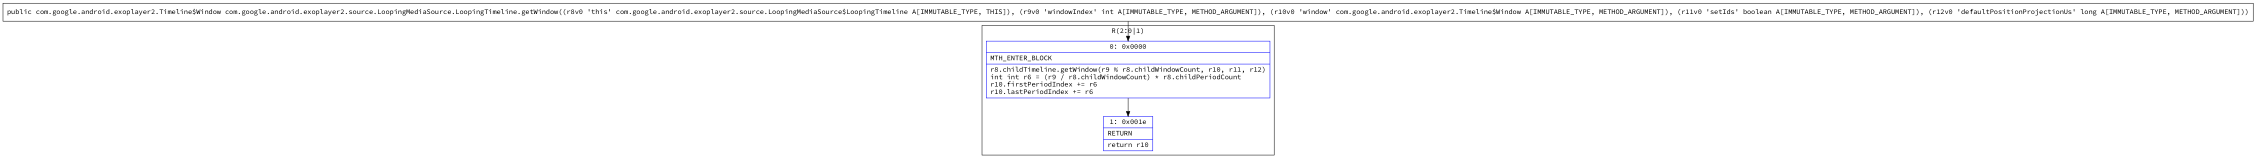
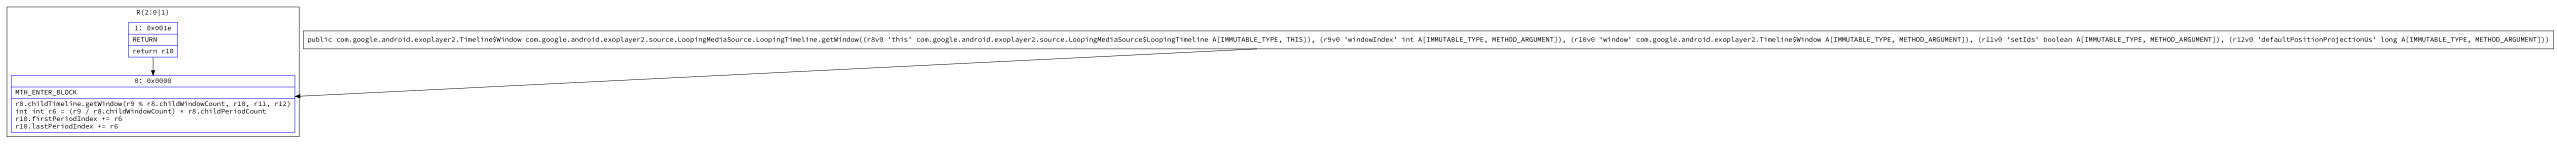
edge "0: 0x0000" -> "1: 0x001e": reversed
